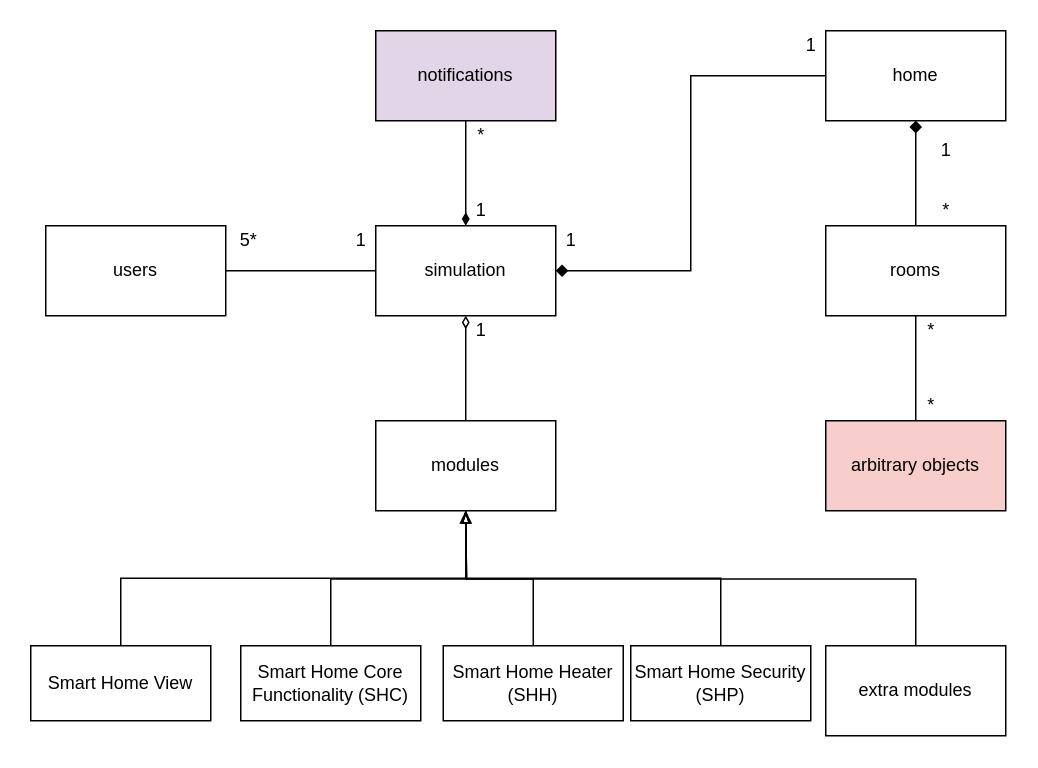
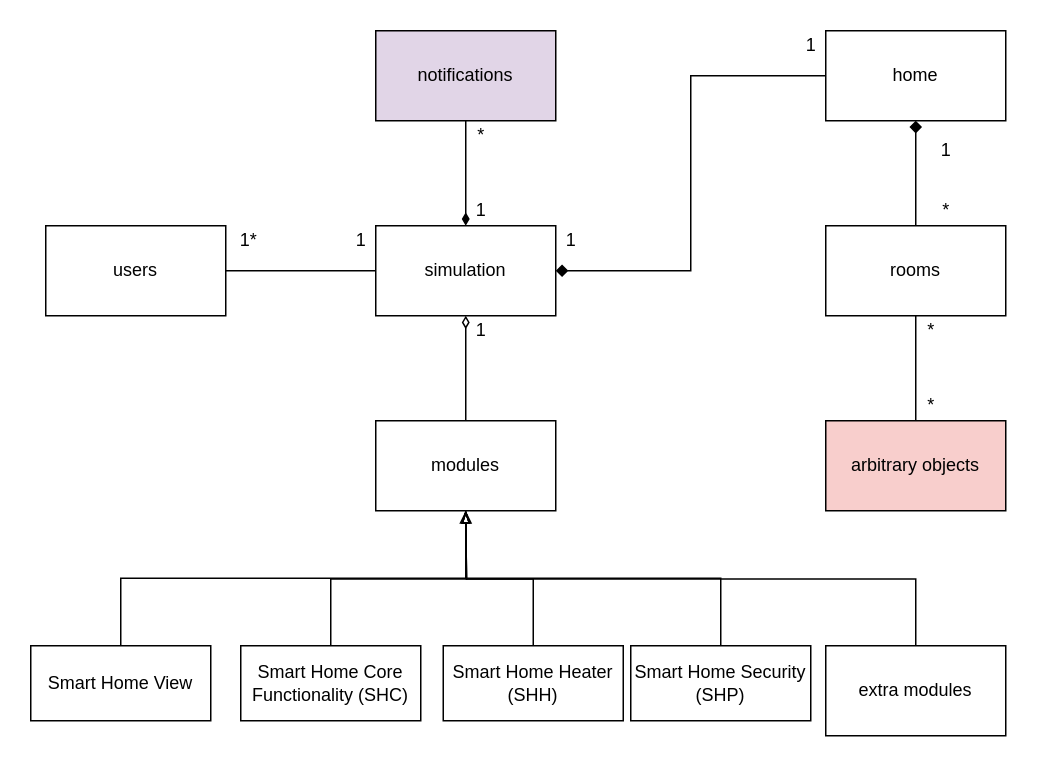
node "5*": label "5*" -> "1*"
